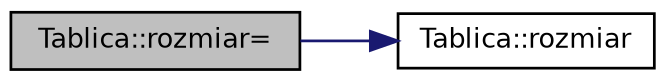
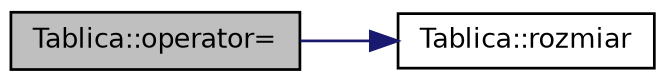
node "Tablica::rozmiar=": label "Tablica::rozmiar=" -> "Tablica::operator="
